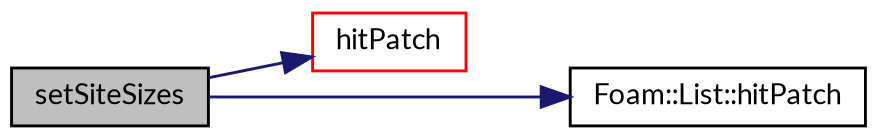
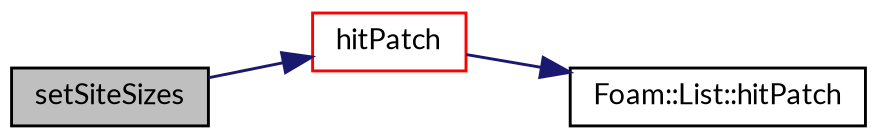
edge "setSiteSizes" -> "Foam::List::hitPatch": now "hitPatch" -> "Foam::List::hitPatch"
